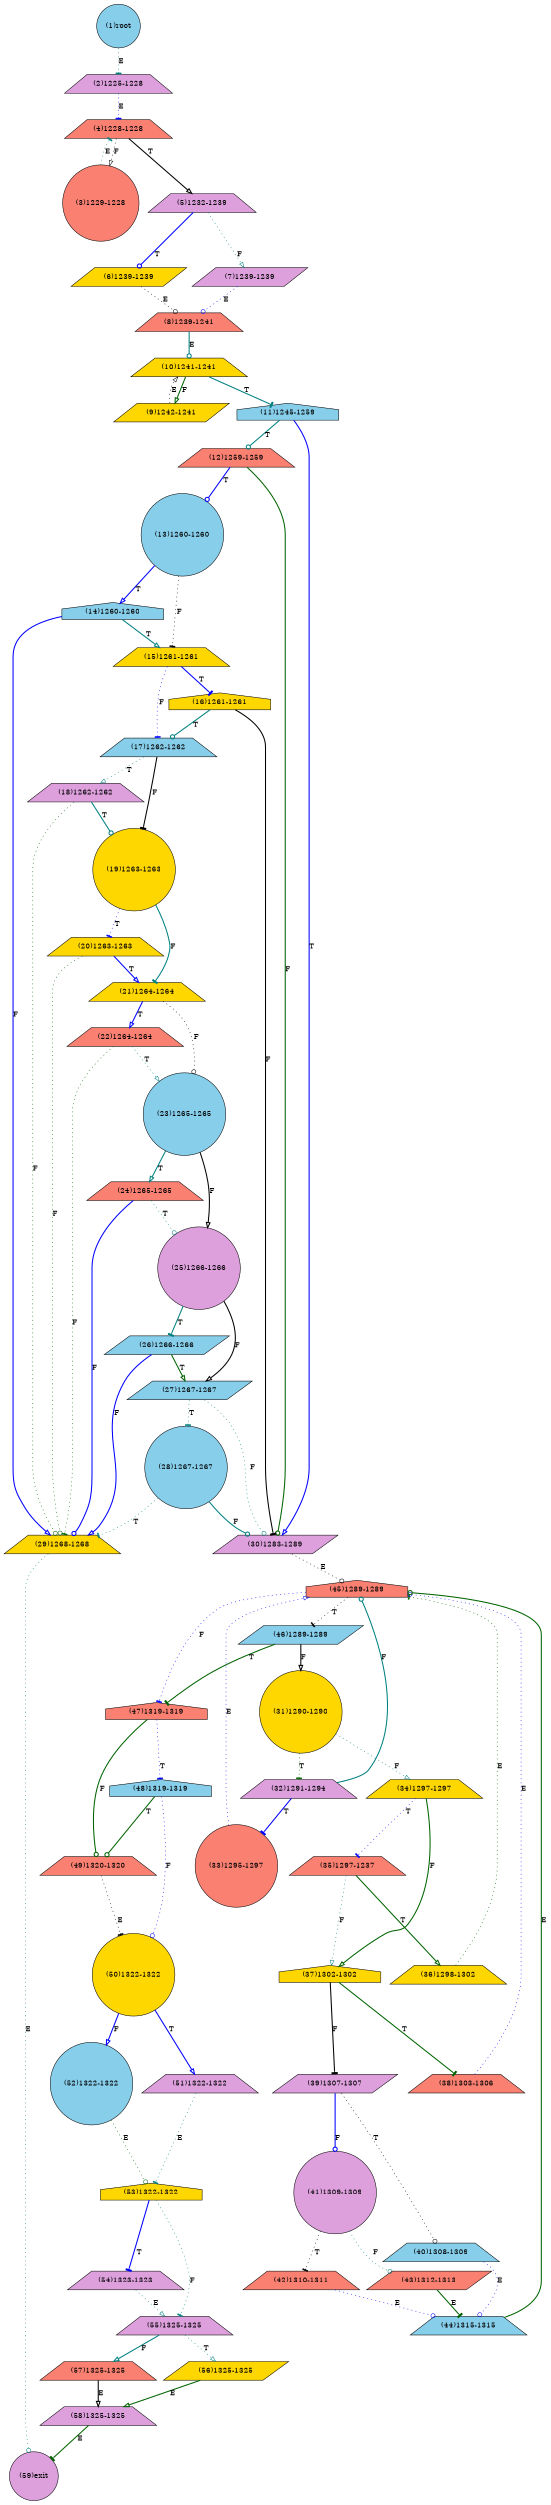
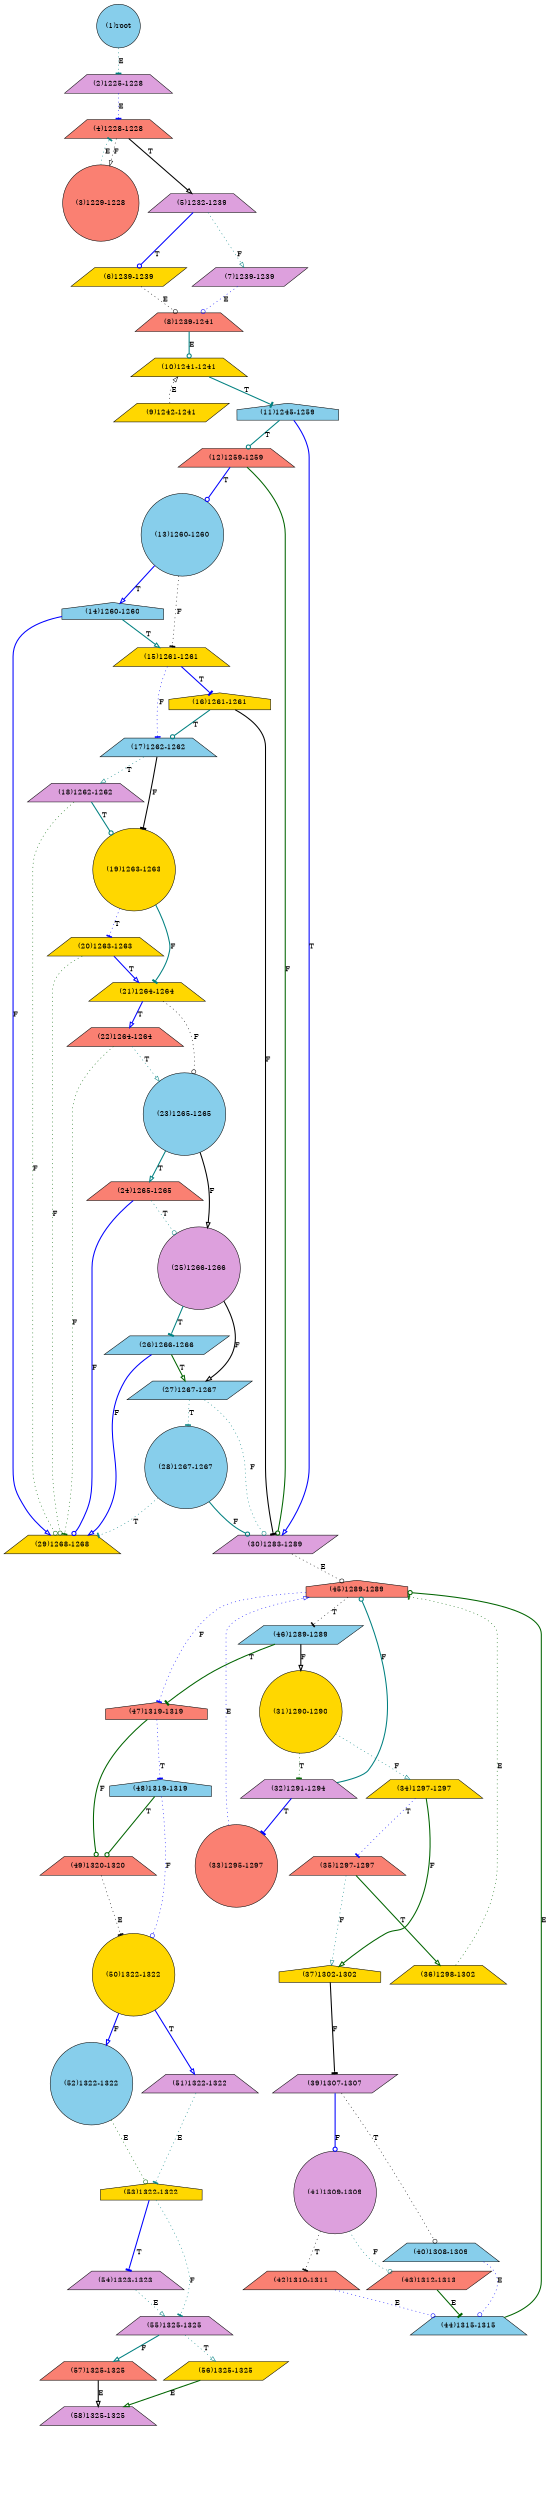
edge "(10)1241-1241" -> "(9)1242-1241": removed, label "F"
node "(35)1297-1237": label "(35)1297-1237" -> "(35)1297-1297"
node "(38)1303-1306": removed
node "(59)exit": removed
